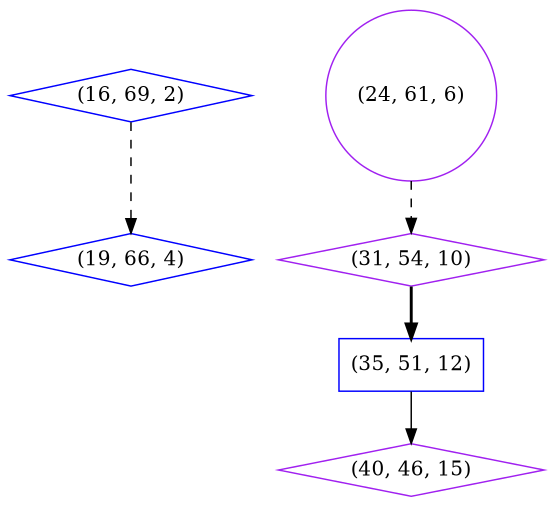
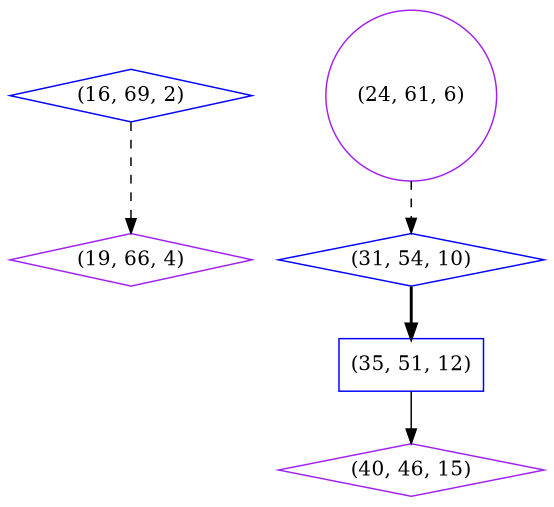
node "(19, 66, 4)": color blue -> purple
node "(31, 54, 10)": color purple -> blue
